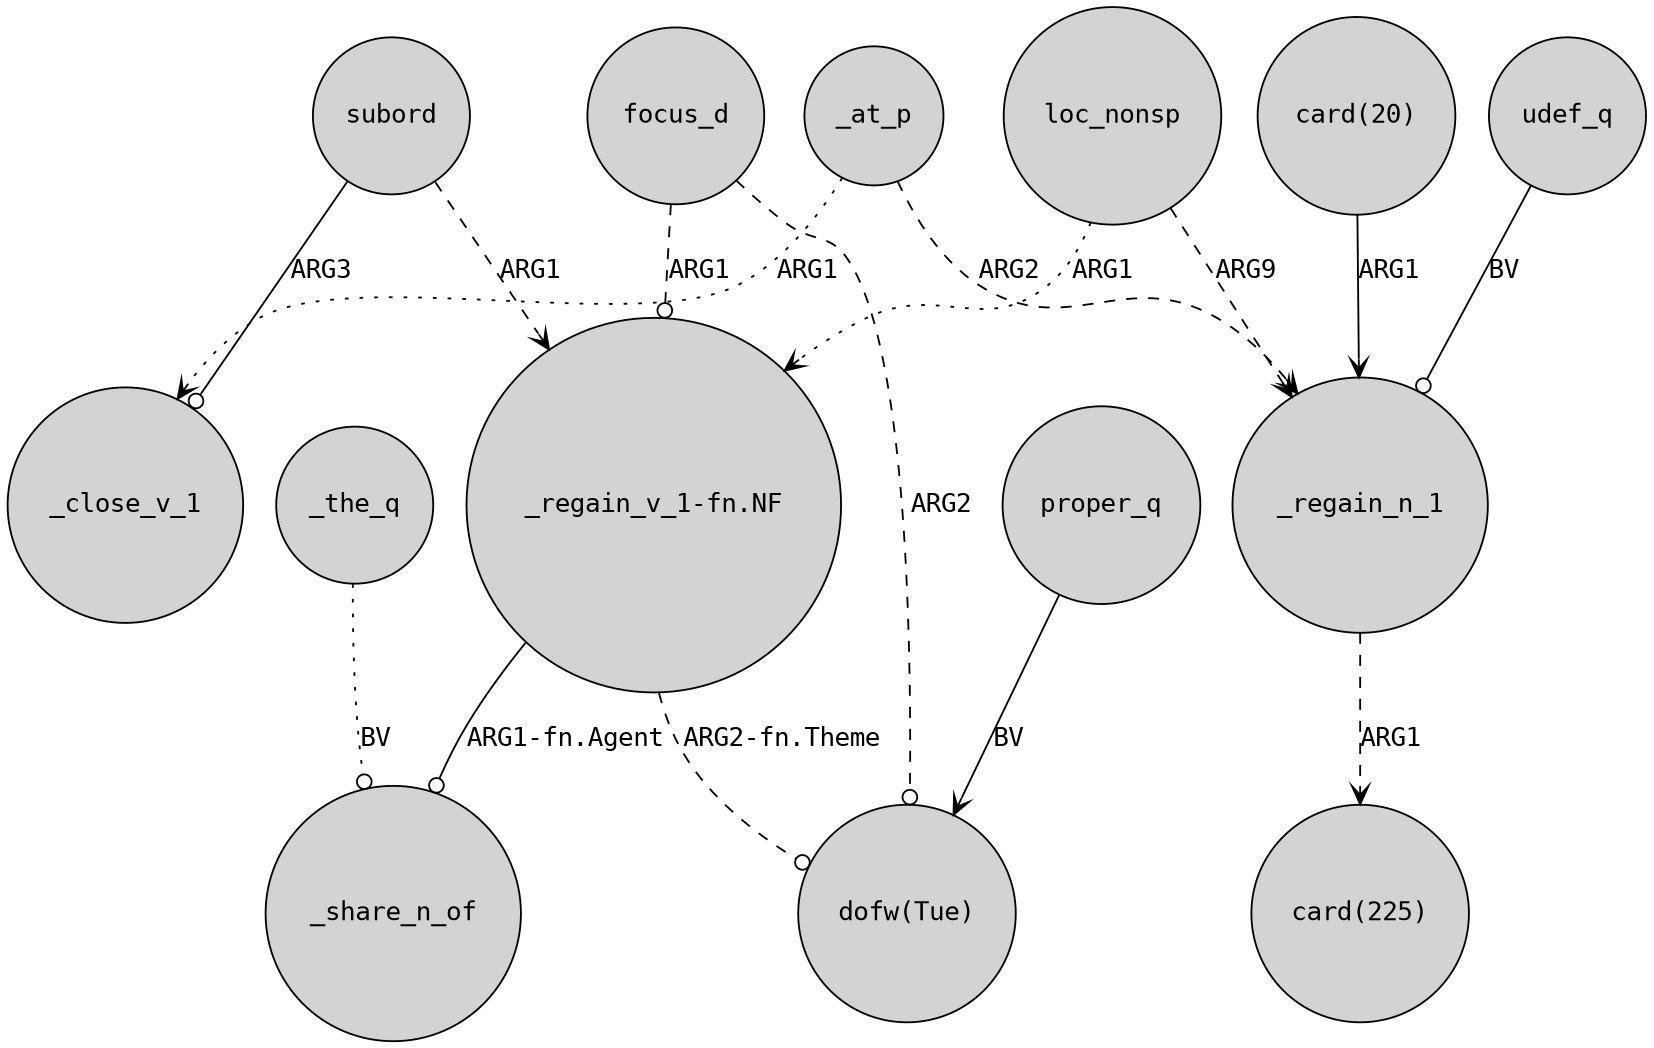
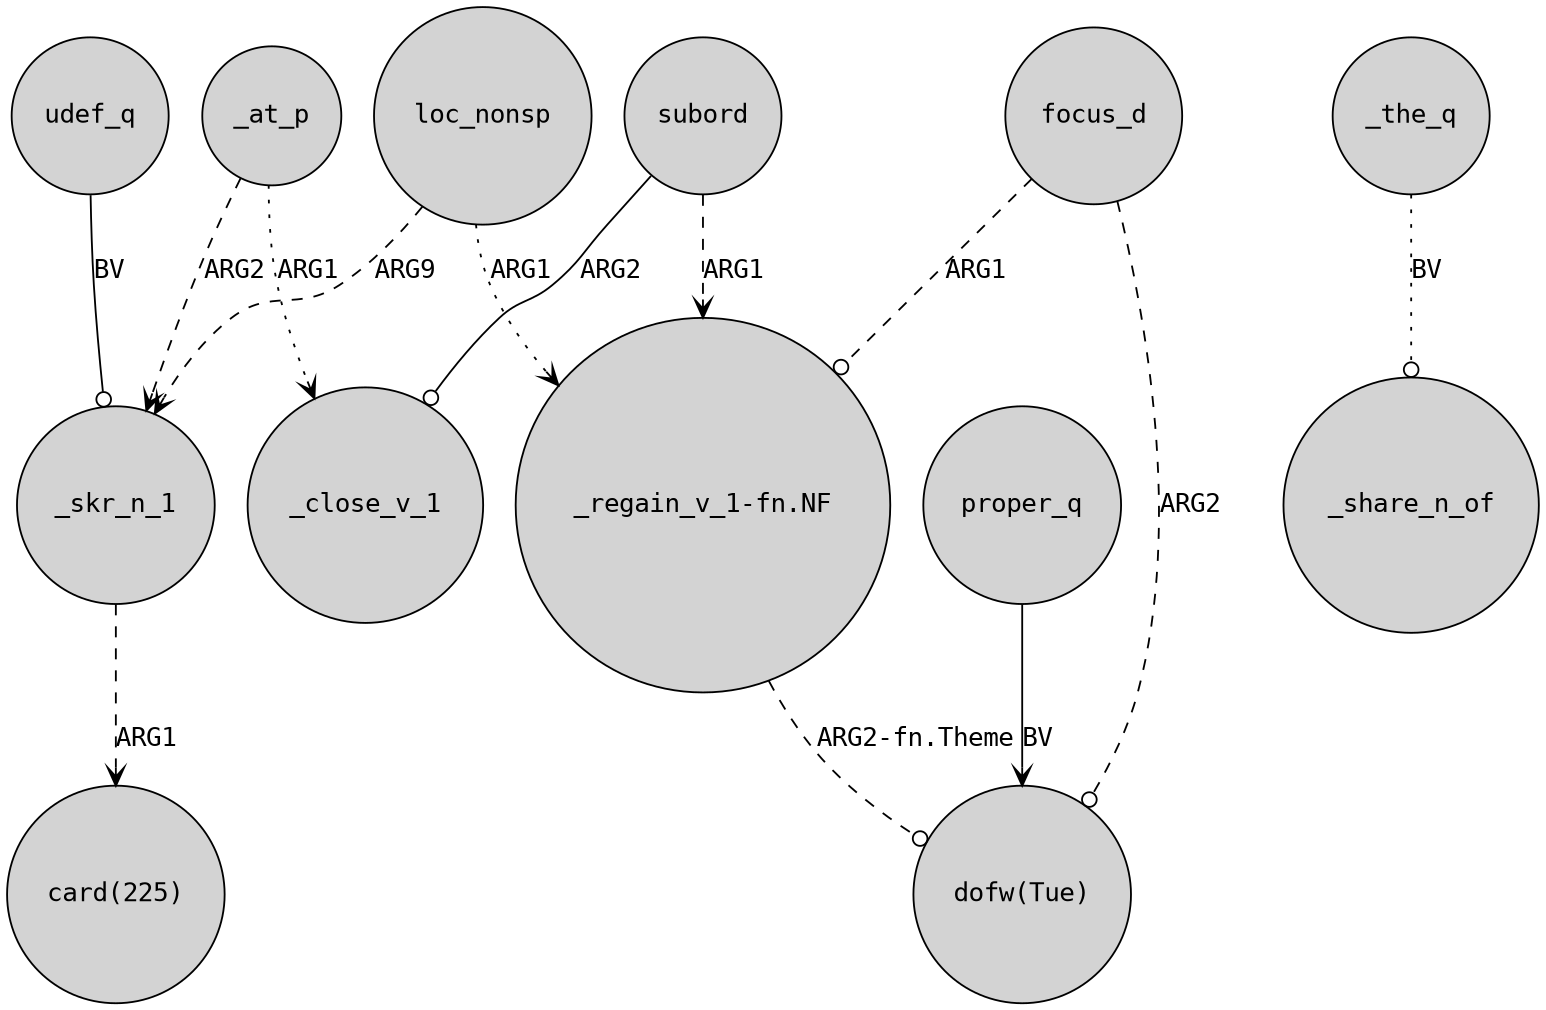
node "card(20)": removed
edge "subord" -> "_close_v_1": label "ARG3" -> "ARG2"
node "_regain_n_1": label "_regain_n_1" -> "_skr_n_1"
edge "_regain_v_1-fn.NF" -> "_share_n_of": removed, label "ARG1-fn.Agent"
